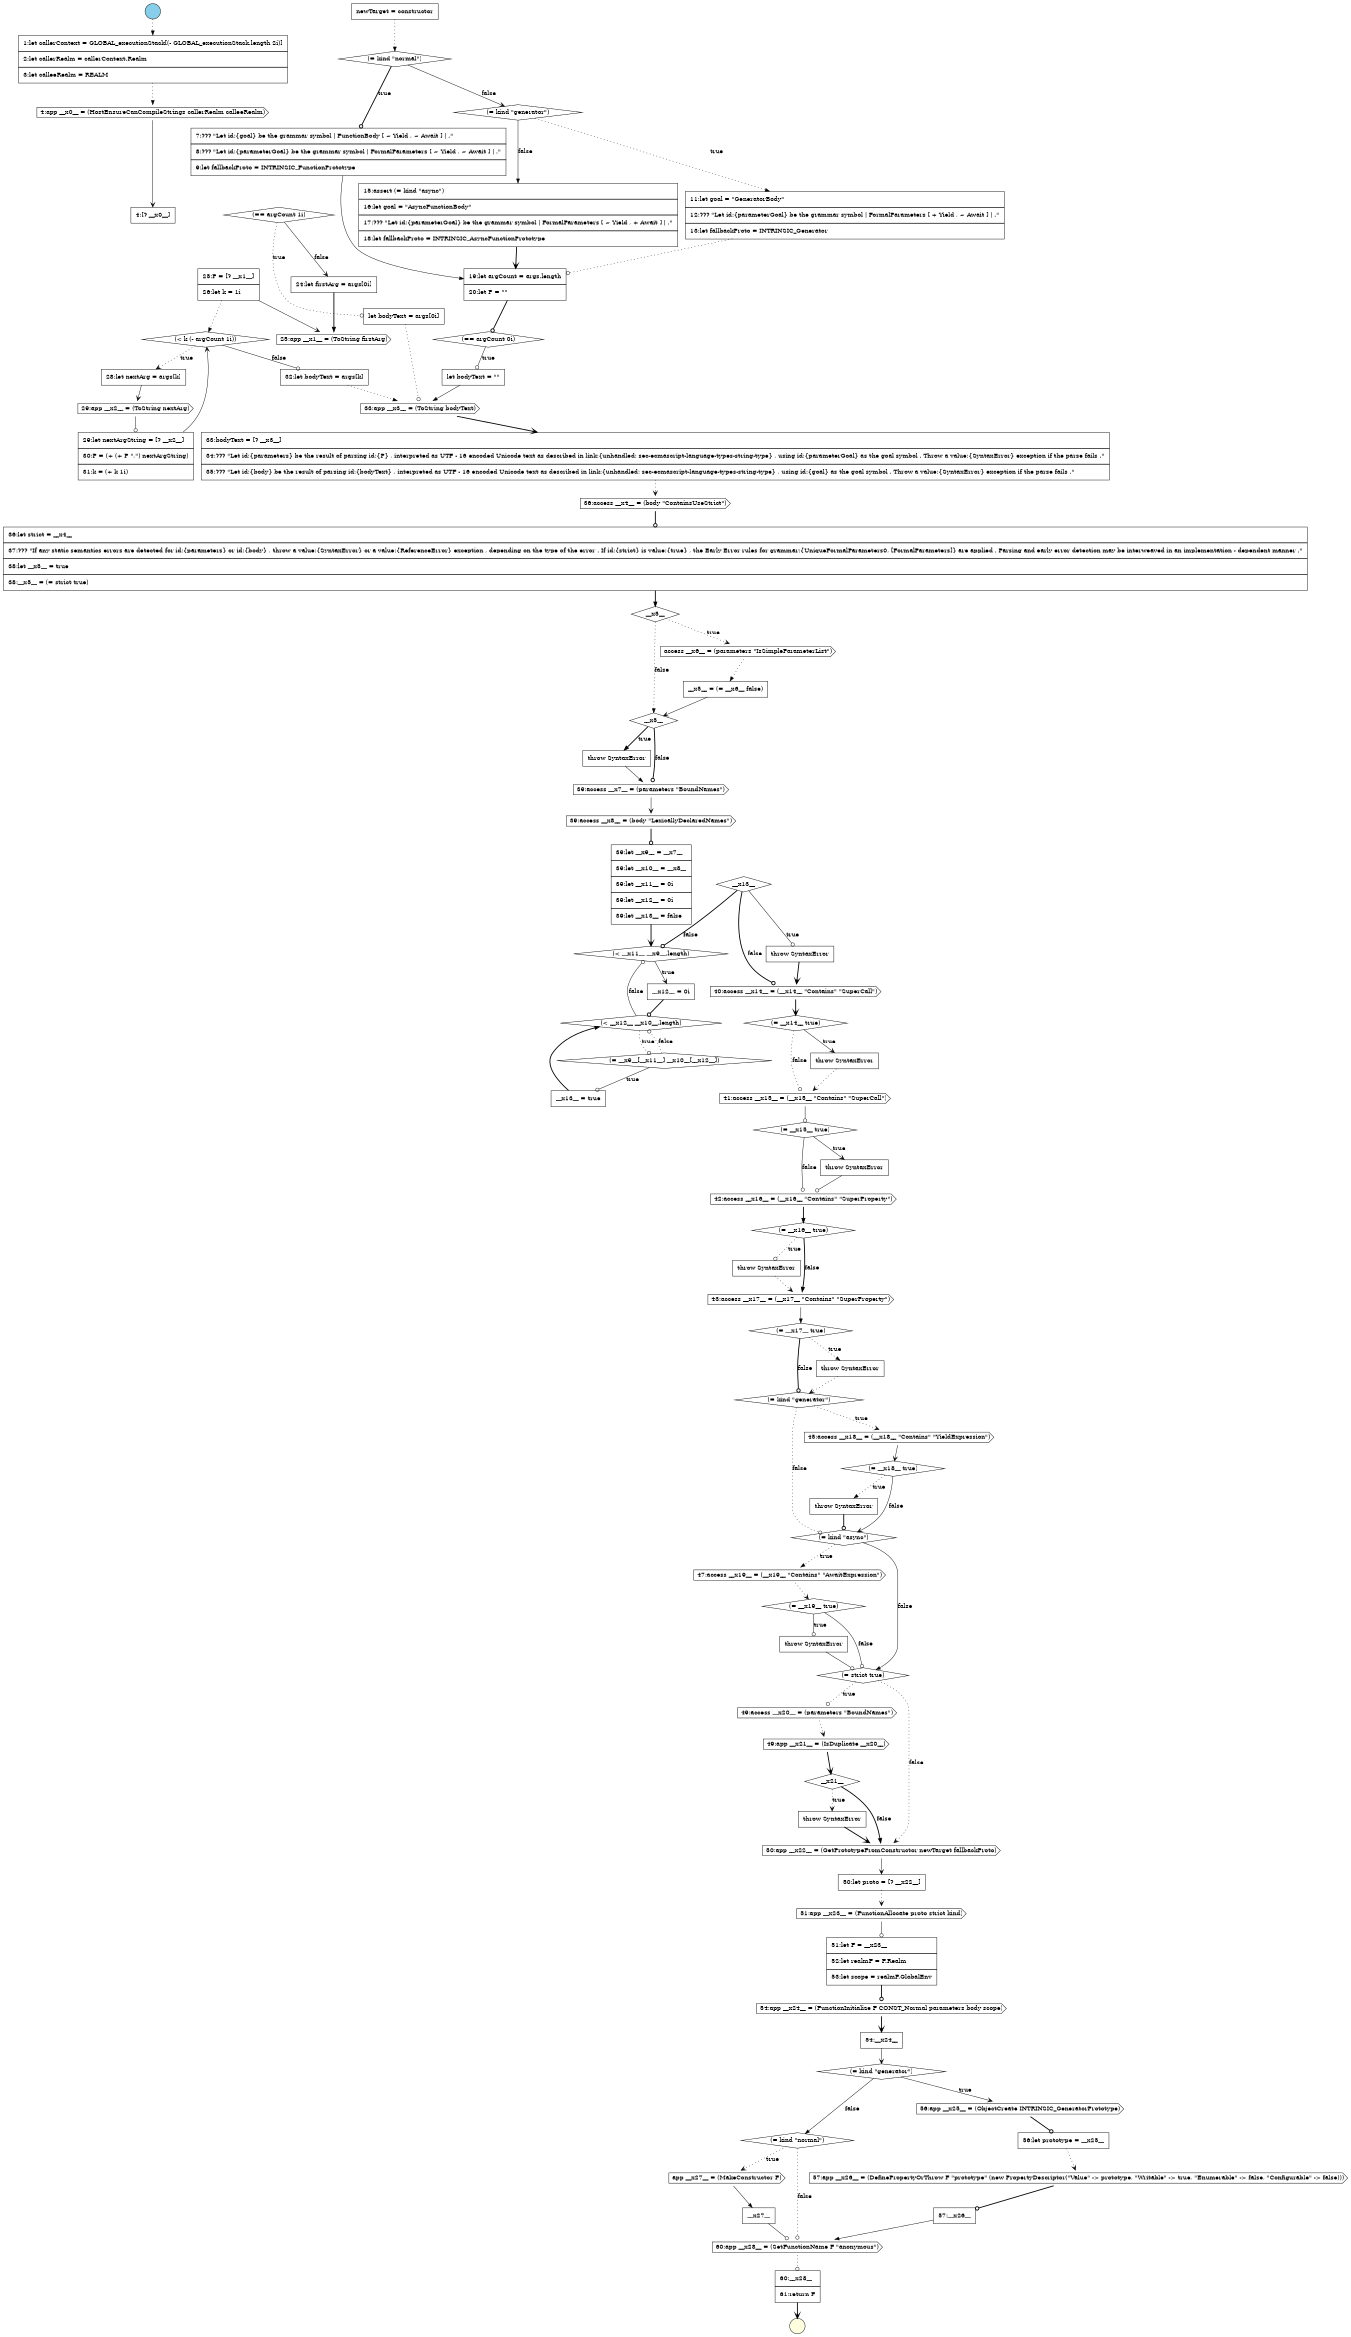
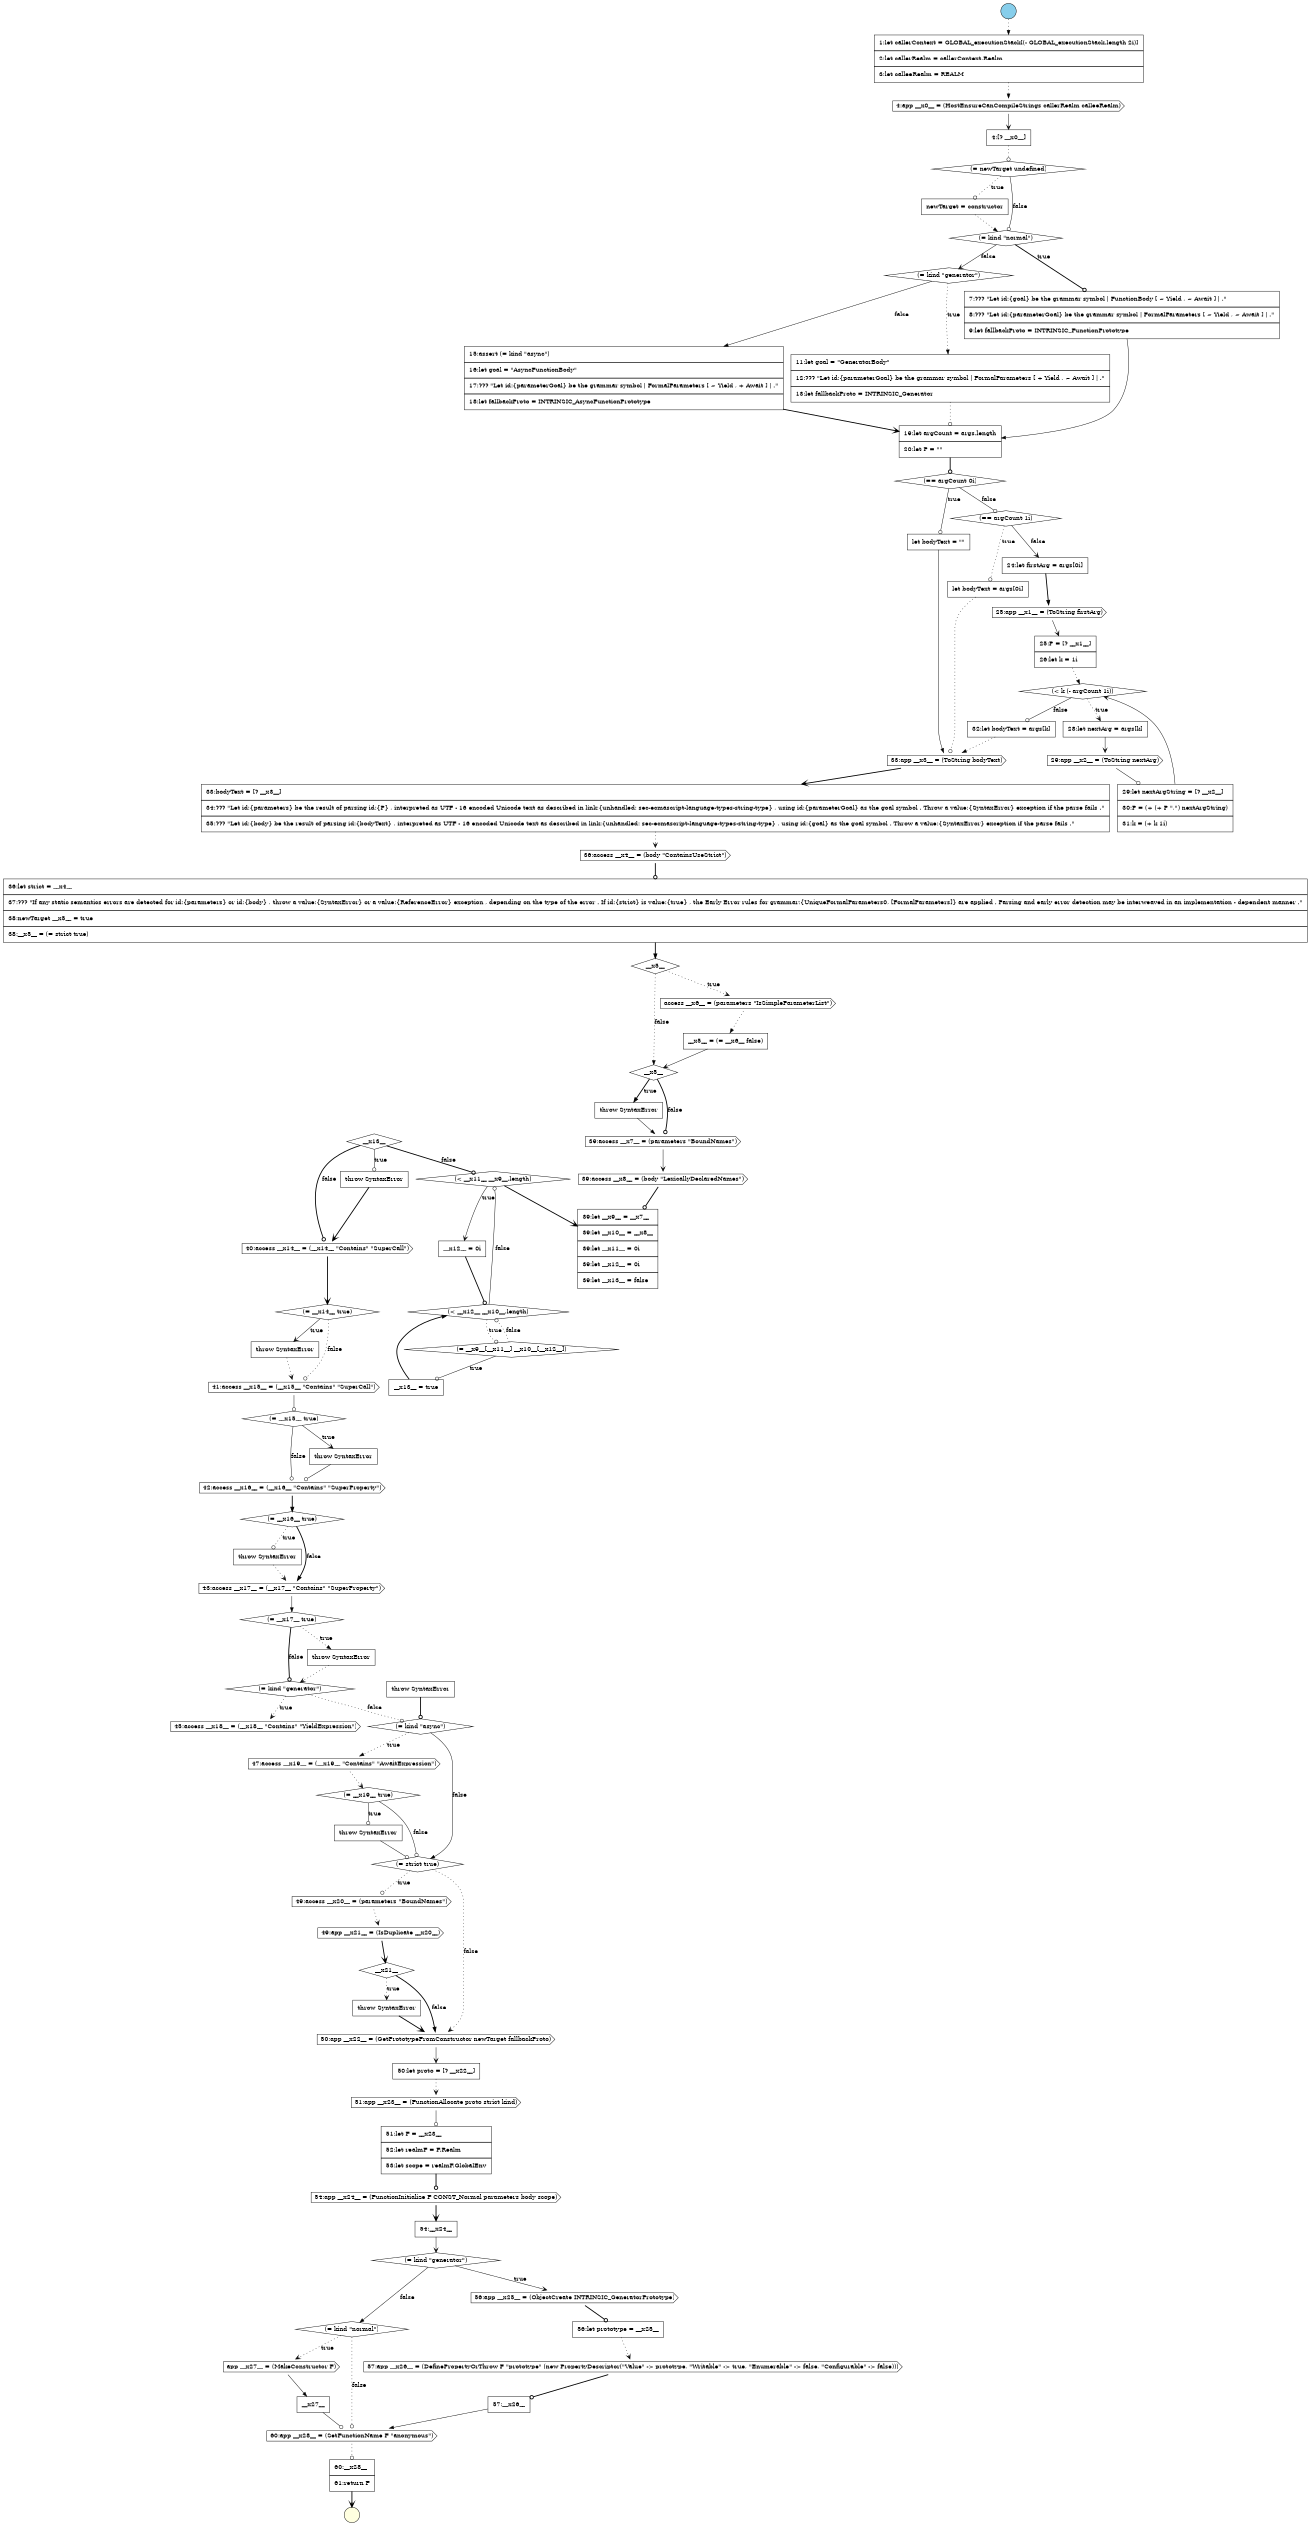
node "(= newTarget undefined)": added
edge "25:P = [? __x1__]" -> "25:app __x1__ = (ToString firstArg)": reversed
edge "(== argCount 0i)" -> "(== argCount 1i)": added, label "false"
node "36:let strict = __x4__": text "38:let __x5__ = true" -> "38:newTarget __x5__ = true"
edge "39:let __x9__ = __x7__" -> "(< __x11__ __x9__.length)": reversed
node "(= __x18__ true)": removed
